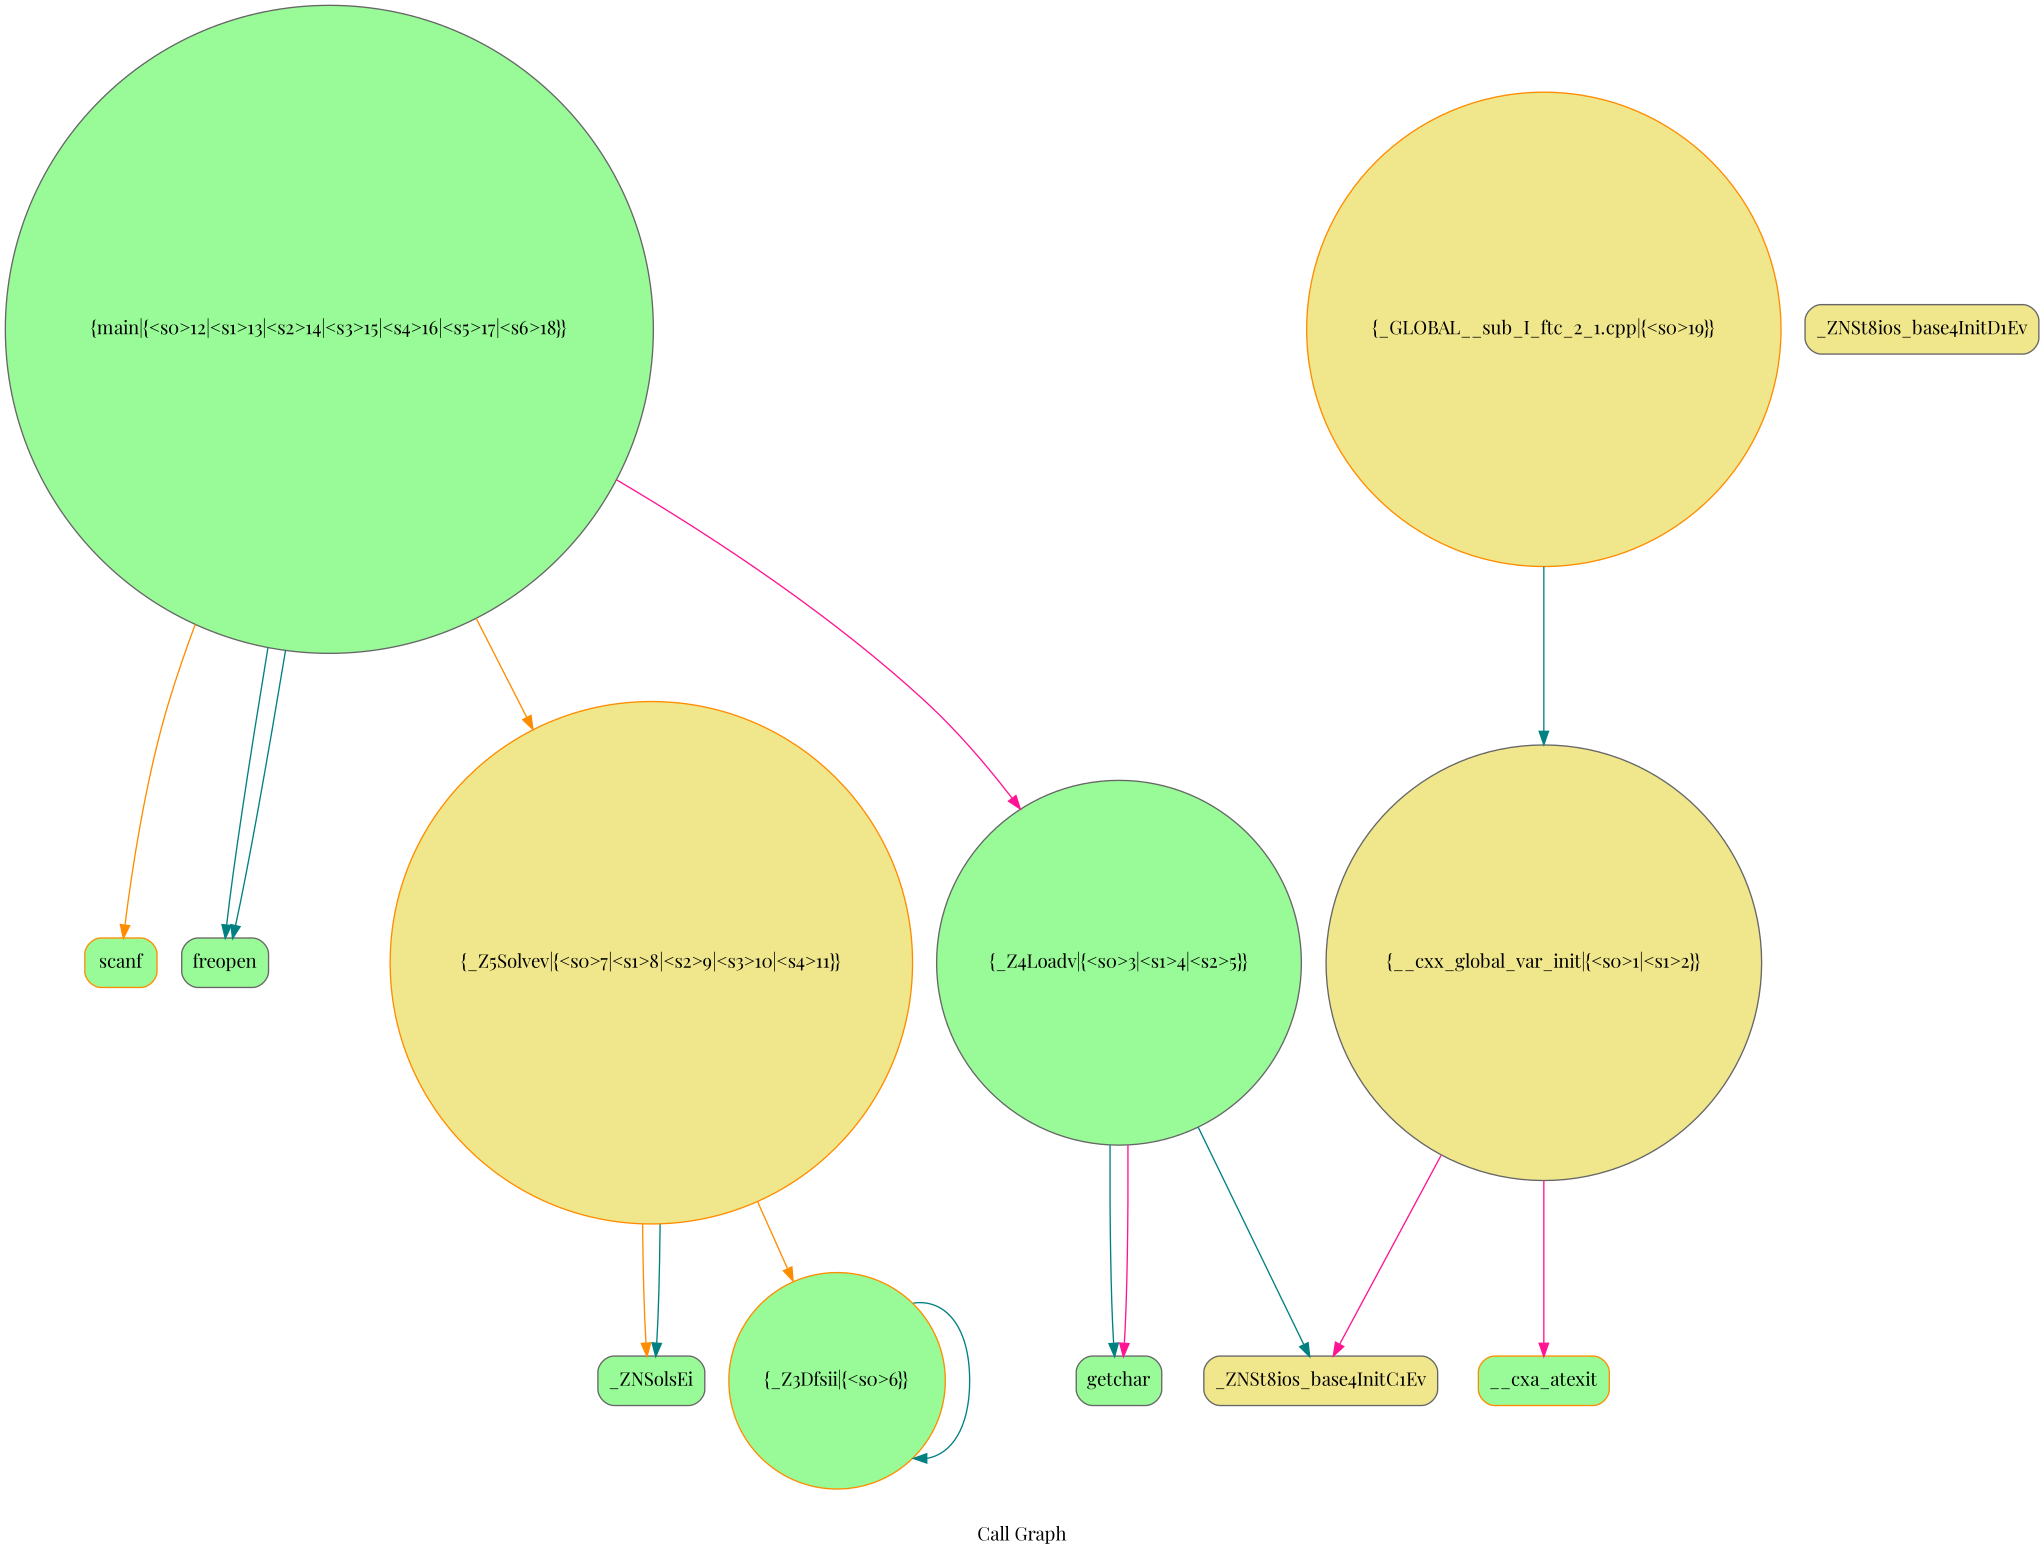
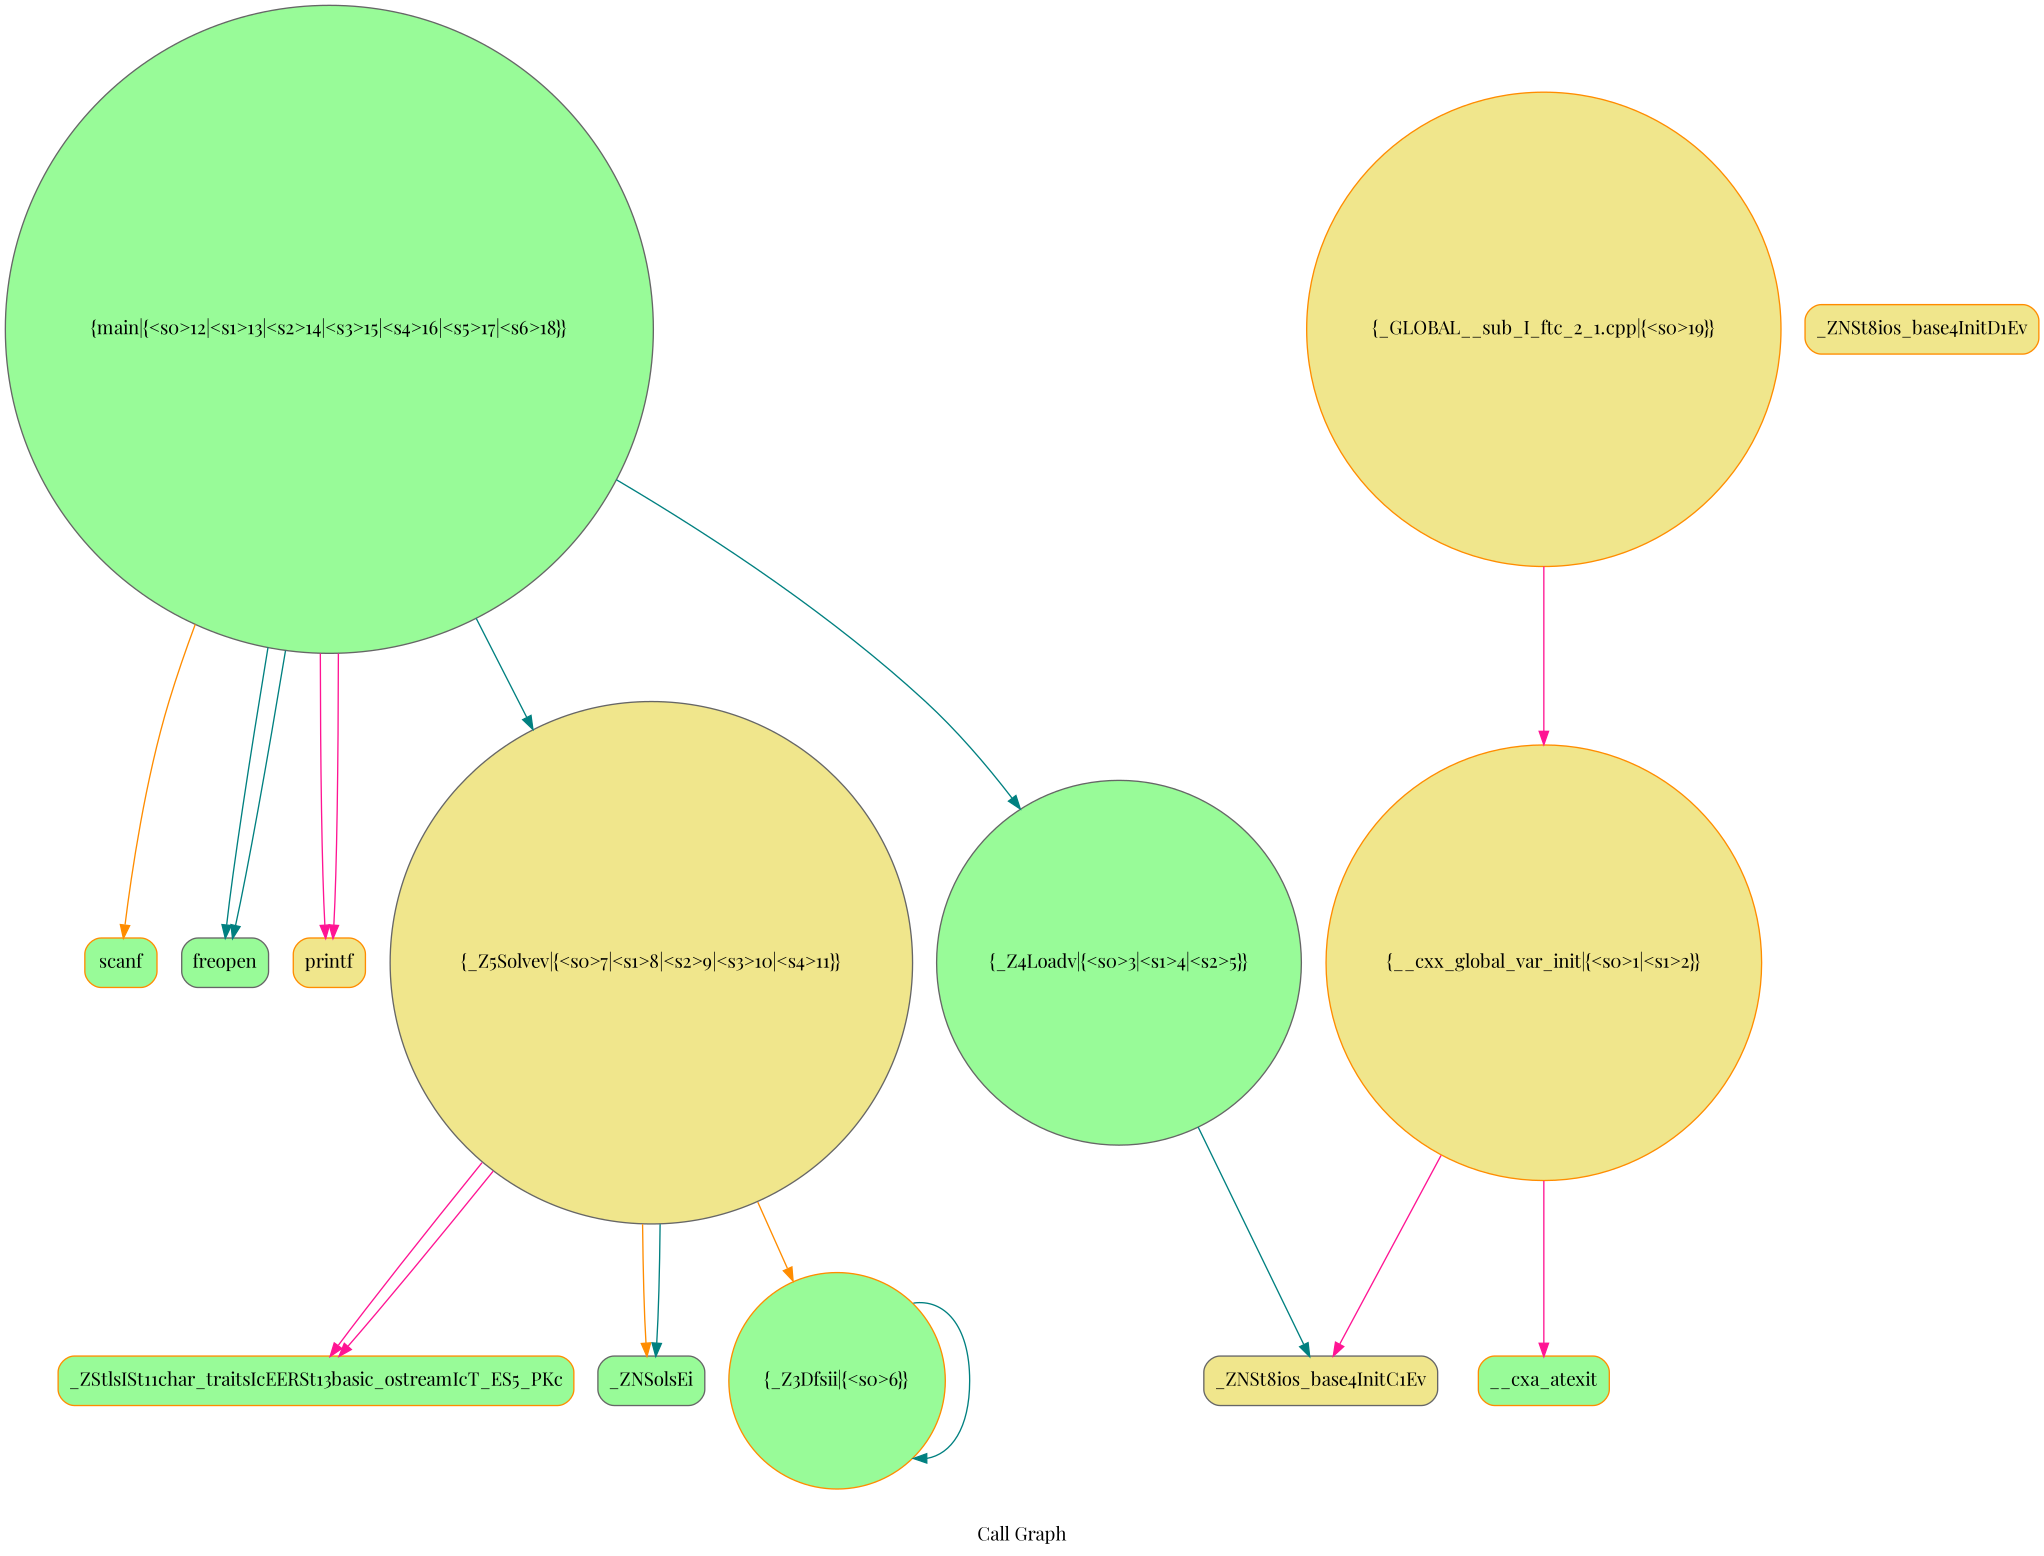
node "_ZNSt8ios_base4InitD1Ev": color gray40 -> darkorange
edge "{main|{<s0>12|<s1>13|<s2>14|<s3>15|<s4>16|<s5>17|<s6>18}}" -> "{_Z4Loadv|{<s0>3|<s1>4|<s2>5}}": color deeppink -> teal
edge "{_GLOBAL__sub_I_ftc_2_1.cpp|{<s0>19}}" -> "{__cxx_global_var_init|{<s0>1|<s1>2}}": color teal -> deeppink
edge "{main|{<s0>12|<s1>13|<s2>14|<s3>15|<s4>16|<s5>17|<s6>18}}" -> "{_Z5Solvev|{<s0>7|<s1>8|<s2>9|<s3>10|<s4>11}}": color darkorange -> teal
node "printf": added
node "{_Z5Solvev|{<s0>7|<s1>8|<s2>9|<s3>10|<s4>11}}": color darkorange -> gray40
node "{__cxx_global_var_init|{<s0>1|<s1>2}}": color gray40 -> darkorange
node "_ZStlsISt11char_traitsIcEERSt13basic_ostreamIcT_ES5_PKc": added
node "getchar": removed
